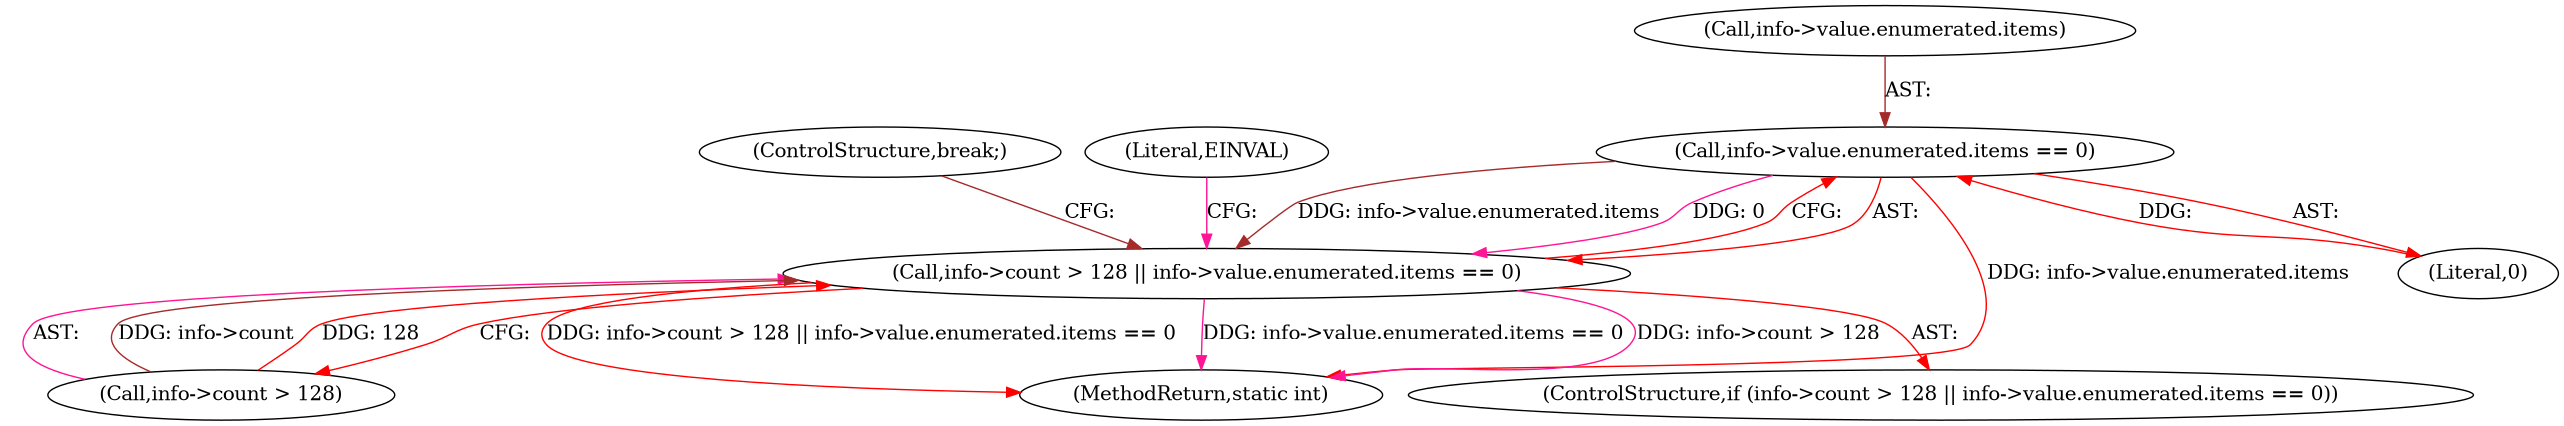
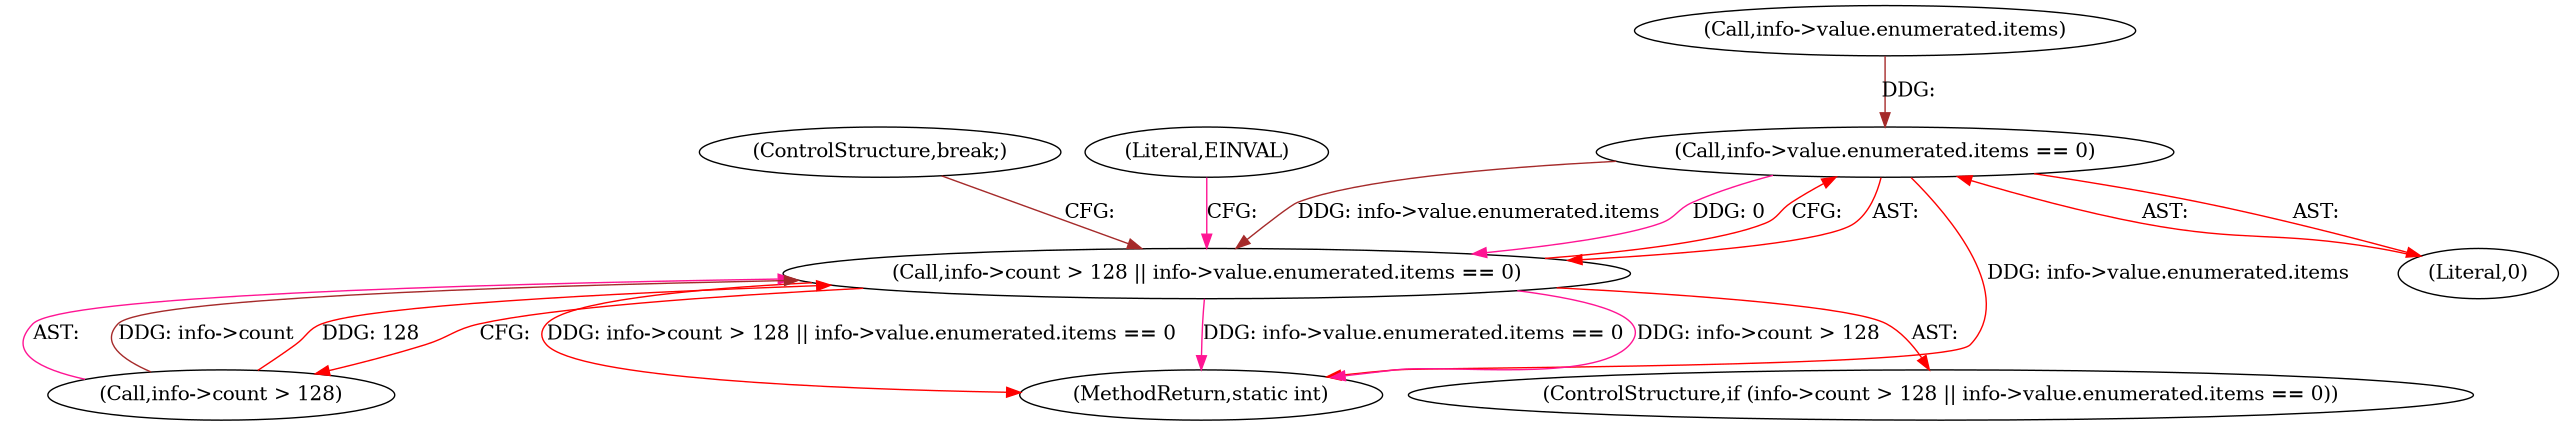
edge "(Call,info->value.enumerated.items)" -> "(Call,info->value.enumerated.items == 0)": label "AST: " -> "DDG: "
edge "(Literal,0)" -> "(Call,info->value.enumerated.items == 0)": label "DDG: " -> "AST: "
